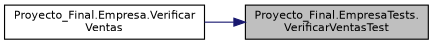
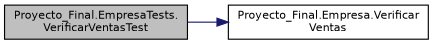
edge "Proyecto_Final.Empresa.Verificar Ventas" -> "Proyecto_Final.EmpresaTests. VerificarVentasTest": reversed
